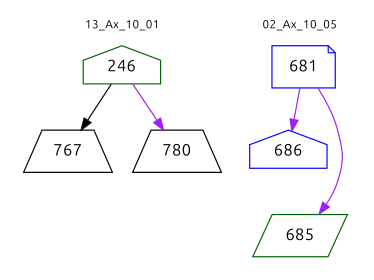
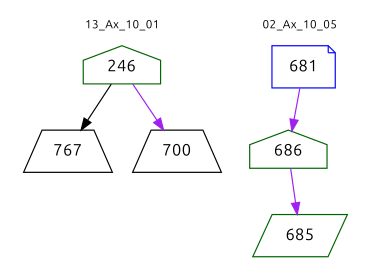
edge "681" -> "685": now "686" -> "685"
node "780": label "780" -> "700"
node "686": color blue -> darkgreen
